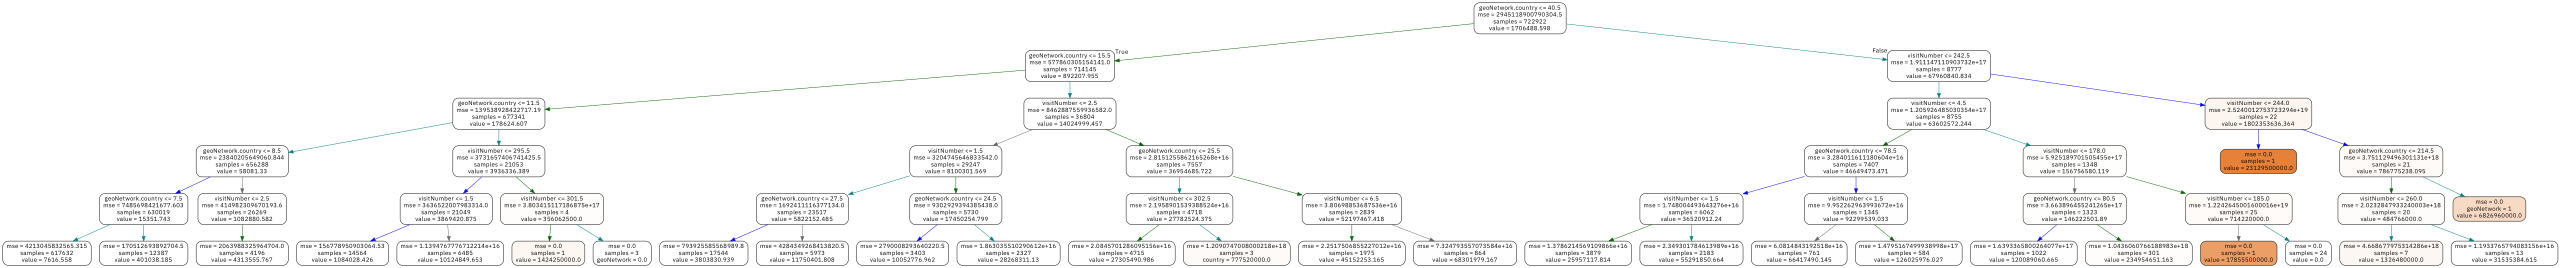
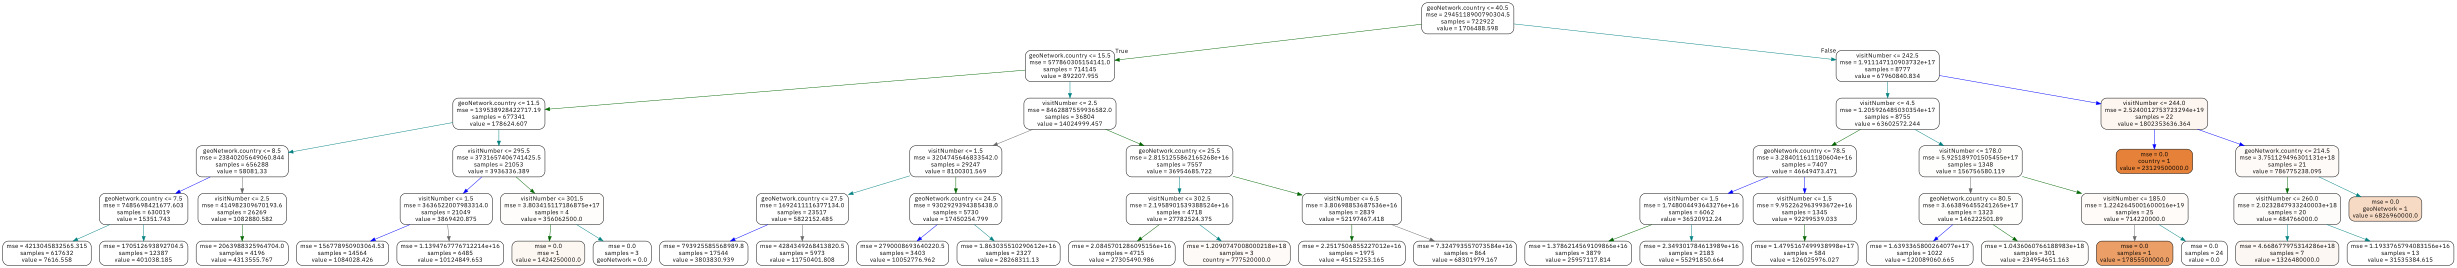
node "mse = 0.0 samples = 1 value = 23129500000.0": label "mse = 0.0 samples = 1 value = 23129500000.0" -> "mse = 0.0 country = 1 value = 23129500000.0"
node "mse = 0.0 samples = 1 value = 1424250000.0": label "mse = 0.0 samples = 1 value = 1424250000.0" -> "mse = 0.0 mse = 1 value = 1424250000.0"
node "mse = 2790008293640220.5 samples = 3403 value = 10052776.962": label "mse = 2790008293640220.5 samples = 3403 value = 10052776.962" -> "mse = 2790008693640220.5 samples = 3403 value = 10052776.962"
node "mse = 6.0814843192518e+16 samples = 761 value = 66417490.145": removed
